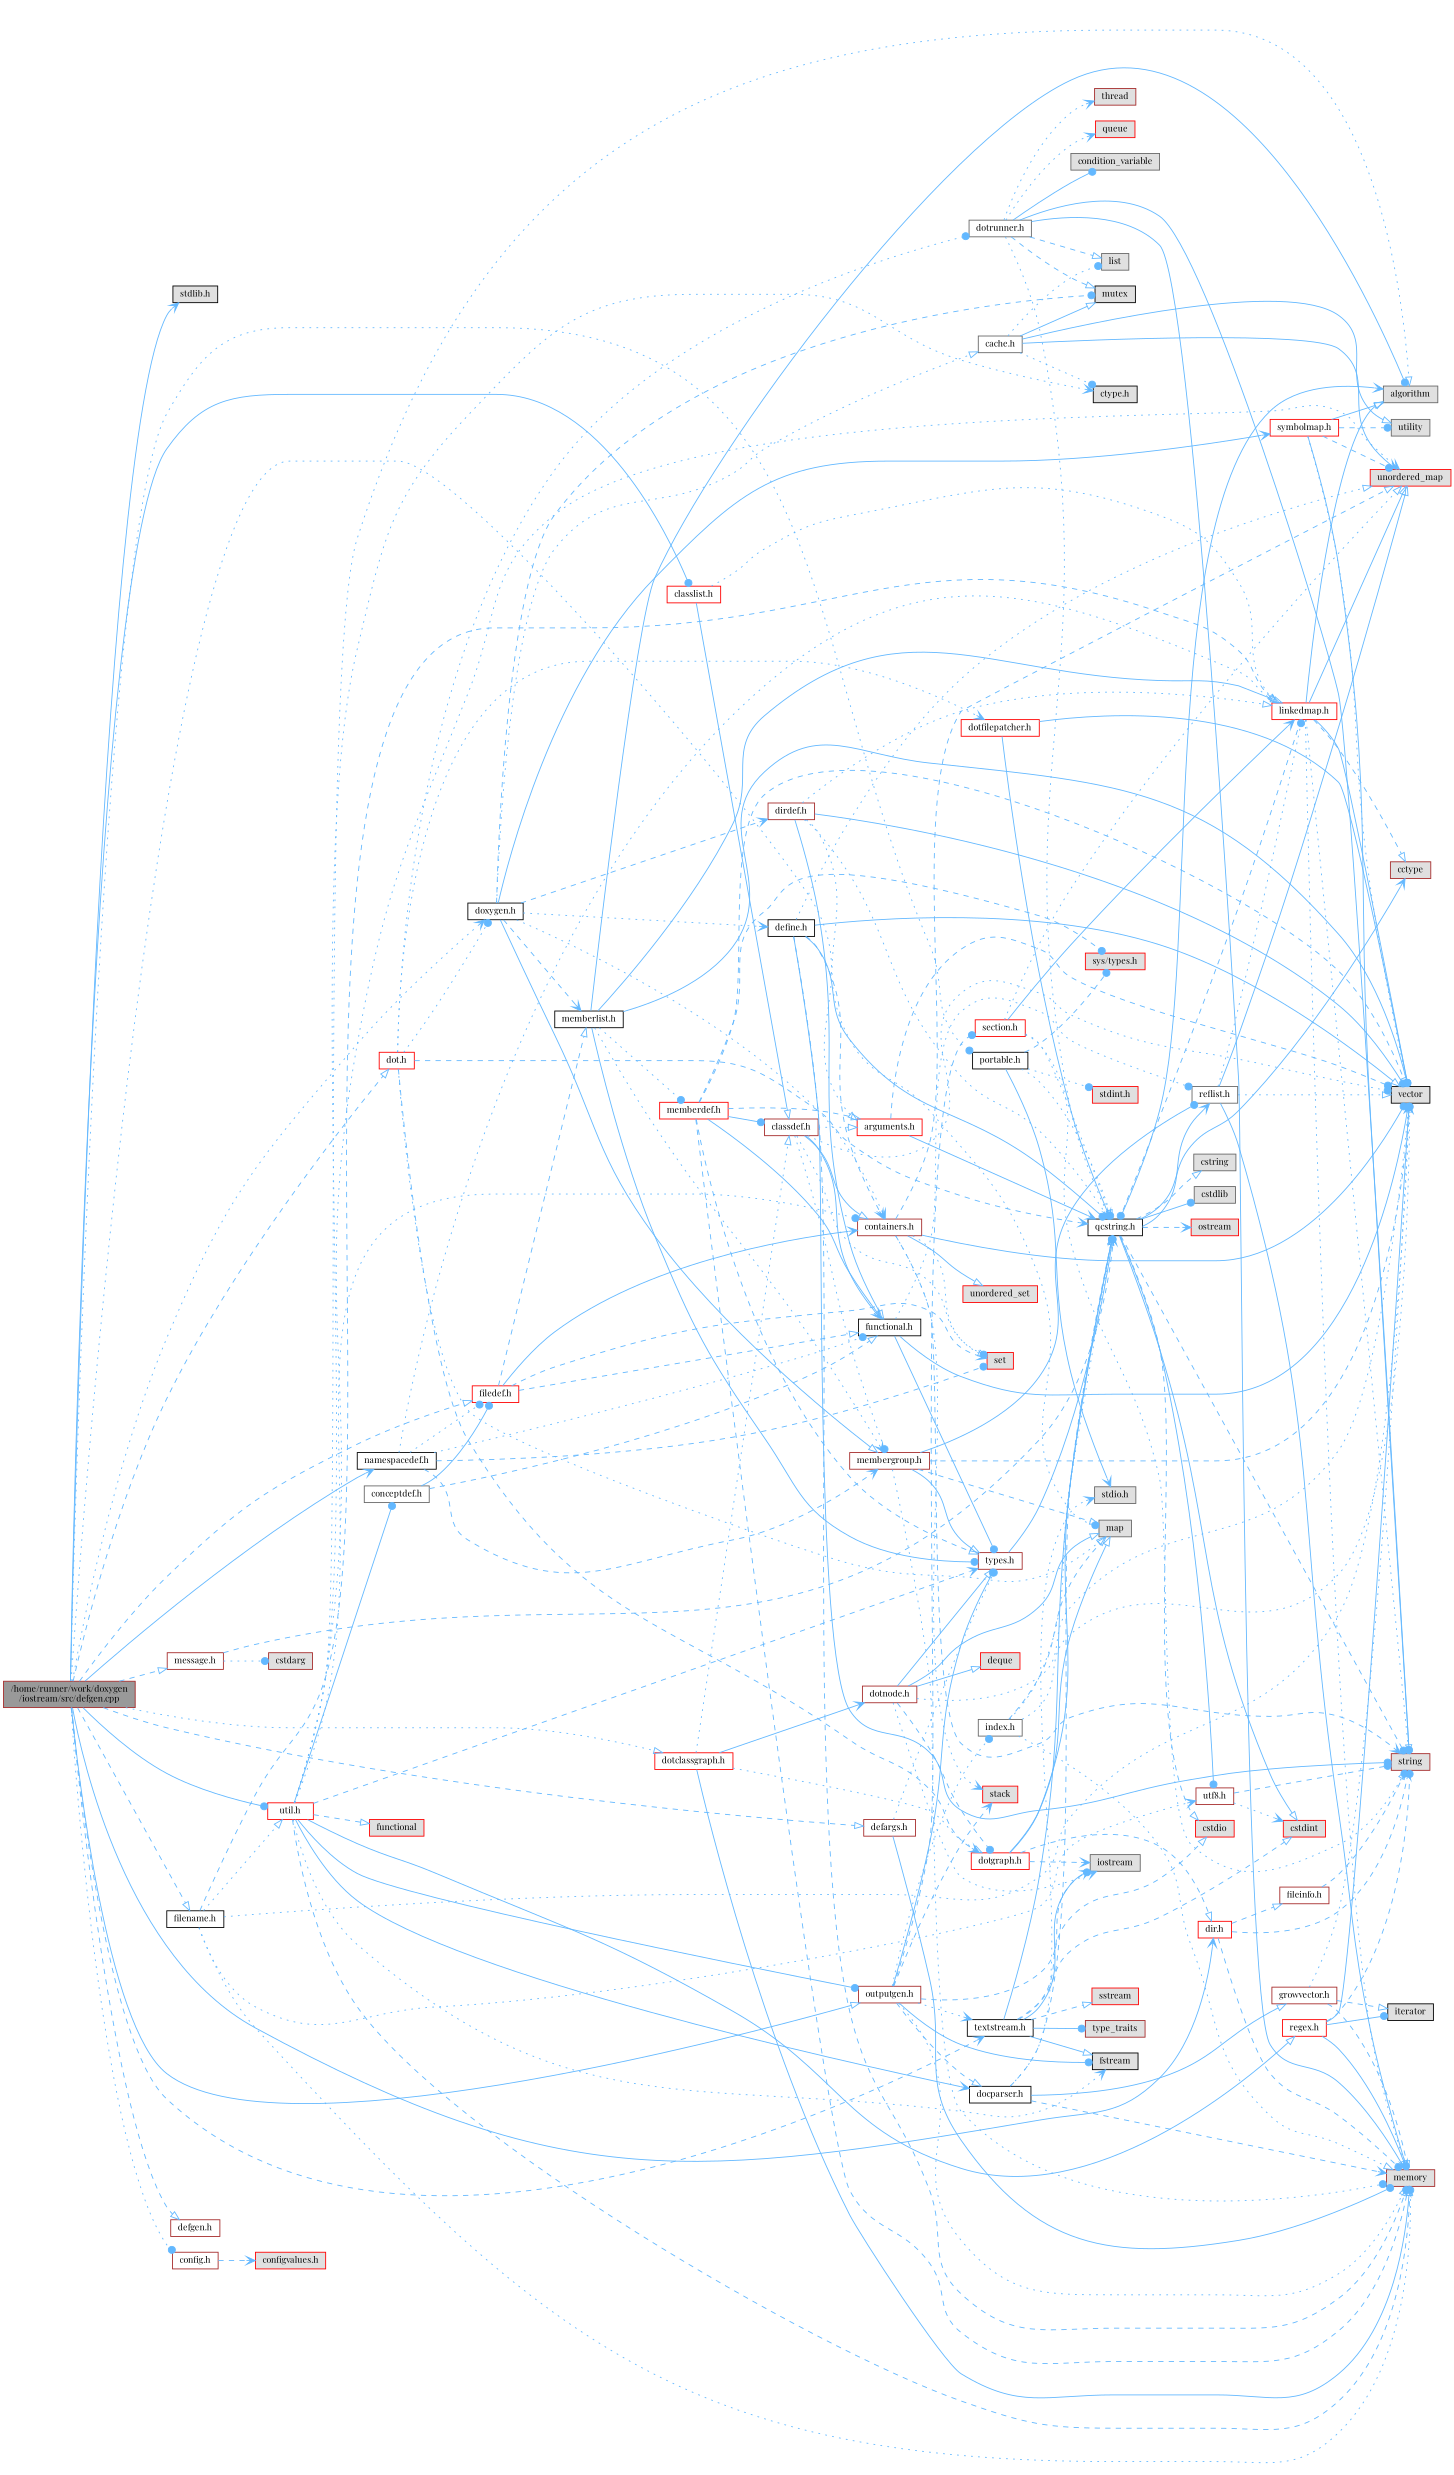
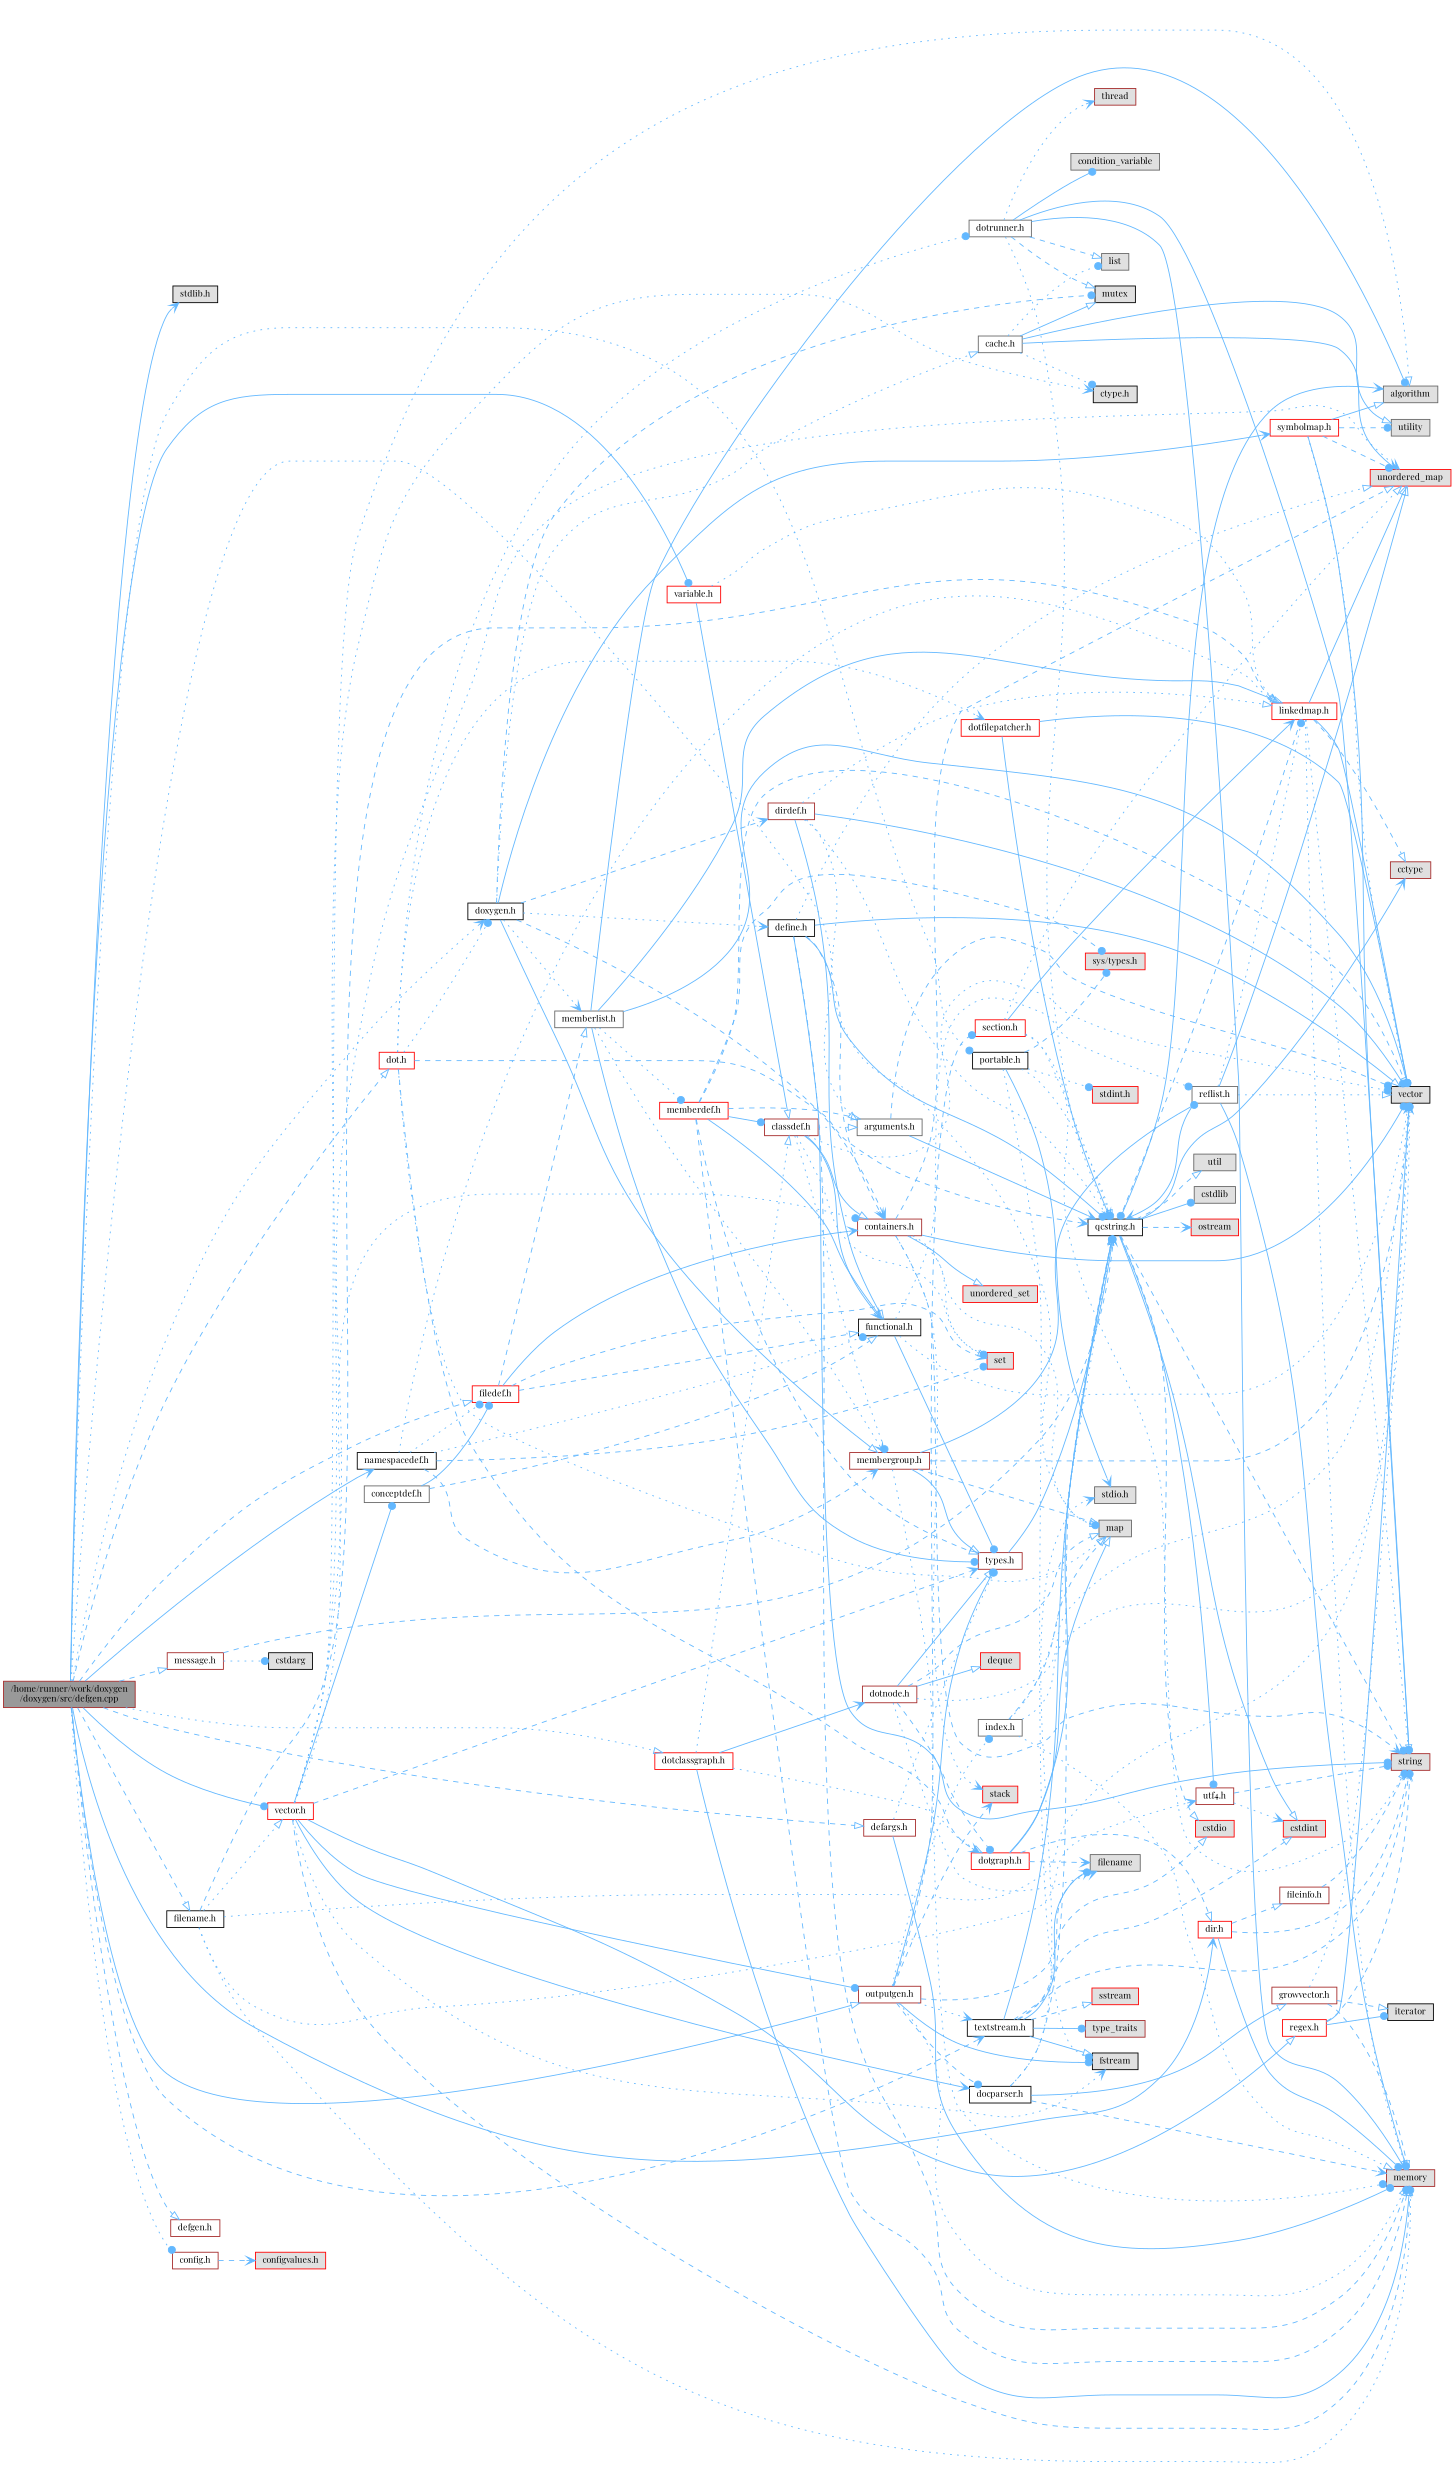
node "queue": removed
edge "linkedmap.h" -> "algorithm": removed
node "classlist.h": label "classlist.h" -> "variable.h"
edge "doxygen.h" -> "memberlist.h": style dashed -> dotted
node "memberlist.h": color black -> gray40
edge "doxygen.h" -> "containers.h": style dotted -> dashed
node "arguments.h": color red -> gray40
edge "qcstring.h" -> "reflist.h": reversed
node "cstring": label "cstring" -> "util"
edge "containers.h" -> "map": added
edge "functional.h" -> "vector": style solid -> dotted
edge "portable.h" -> "fstream": added
edge "dotnode.h" -> "map": style solid -> dashed
node "cstdarg": color brown -> black
node "/home/runner/work/doxygen /iostream/src/defgen.cpp": label "/home/runner/work/doxygen /iostream/src/defgen.cpp" -> "/home/runner/work/doxygen /doxygen/src/defgen.cpp"
node "utf8.h": label "utf8.h" -> "utf4.h"
node "util.h": label "util.h" -> "vector.h"
node "functional": removed
node "iostream": label "iostream" -> "filename"
edge "textstream.h" -> "string": added
edge "outputgen.h" -> "docparser.h": arrowhead onormal -> dot
edge "dir.h" -> "memory": style dashed -> solid
edge "regex.h" -> "memory": removed
